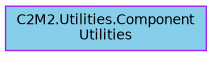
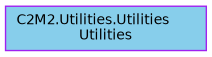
node "C2M2.Utilities.Component Utilities": label "C2M2.Utilities.Component Utilities" -> "C2M2.Utilities.Utilities Utilities"
